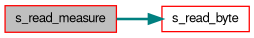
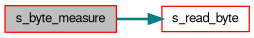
node "s_read_measure": label "s_read_measure" -> "s_byte_measure"
